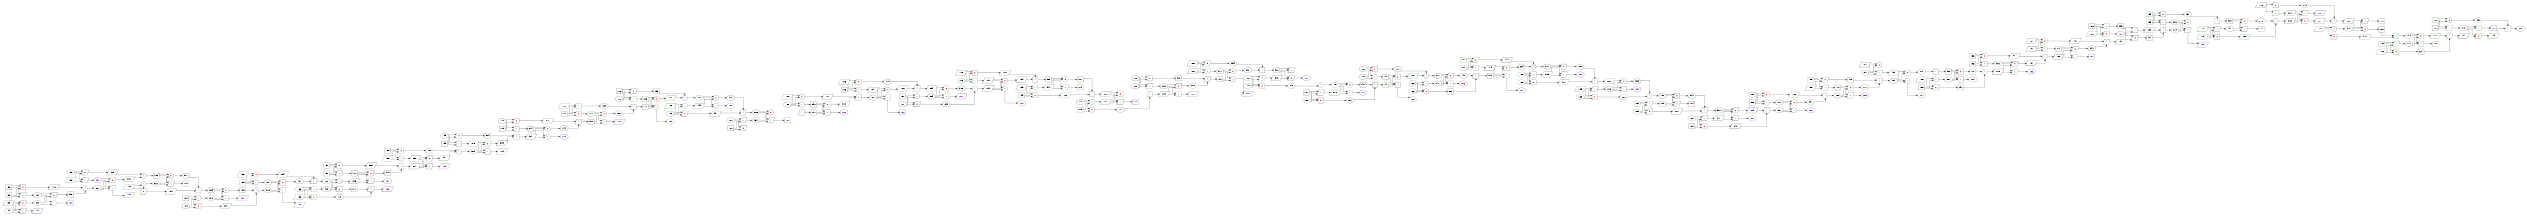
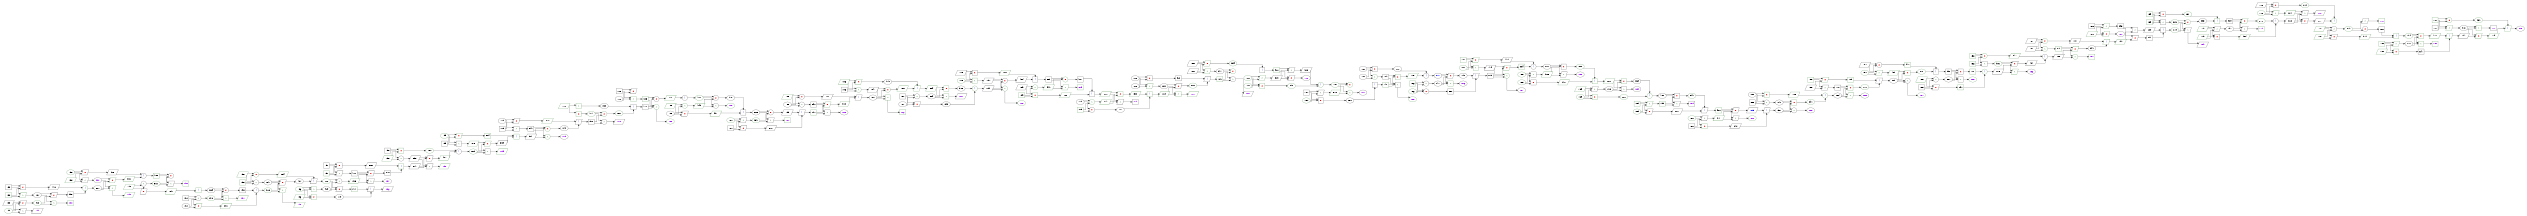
node "y41": added
node "dbg": added
node "sqt": removed
node "x42": added
node "fkp": added
node "sbj": removed
node "bhd": added
node "pmw": fontcolor black -> blue
node "dhd": removed
node "bcg": removed
node "cbq": added
node "kdb": added
node "x11": removed
node "cnm": added
node "bsv": removed
